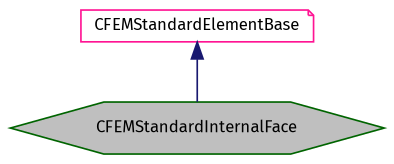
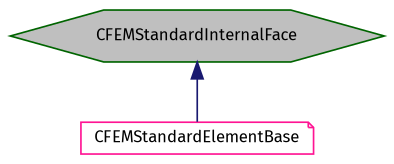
edge "CFEMStandardInternalFace" -> "CFEMStandardElementBase": reversed
